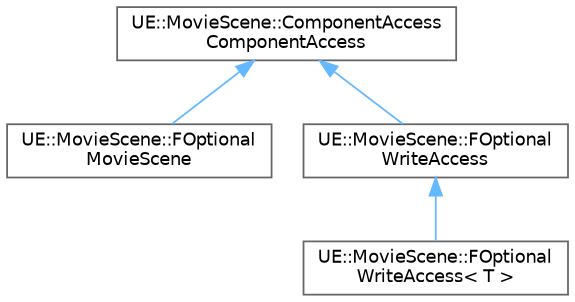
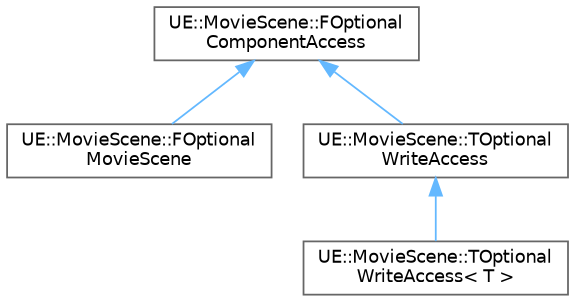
node "UE::MovieScene::ComponentAccess ComponentAccess": label "UE::MovieScene::ComponentAccess ComponentAccess" -> "UE::MovieScene::FOptional ComponentAccess"
node "UE::MovieScene::FOptional WriteAccess": label "UE::MovieScene::FOptional WriteAccess" -> "UE::MovieScene::TOptional WriteAccess"
node "UE::MovieScene::FOptional WriteAccess< T >": label "UE::MovieScene::FOptional WriteAccess< T >" -> "UE::MovieScene::TOptional WriteAccess< T >"
